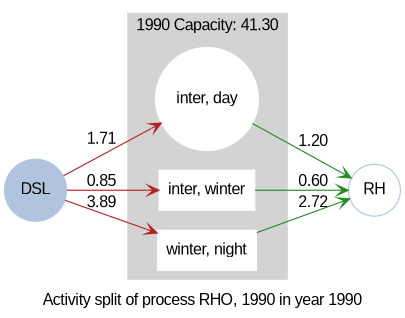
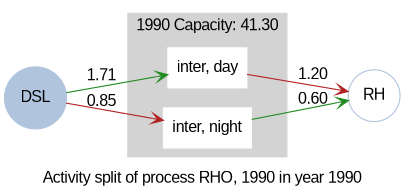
node "inter, day": shape circle -> box
edge "inter, day" -> "RH": color forestgreen -> firebrick
edge "DSL" -> "inter, day": color firebrick -> forestgreen
node "inter, winter": label "inter, winter" -> "inter, night"
node "winter, night": removed
